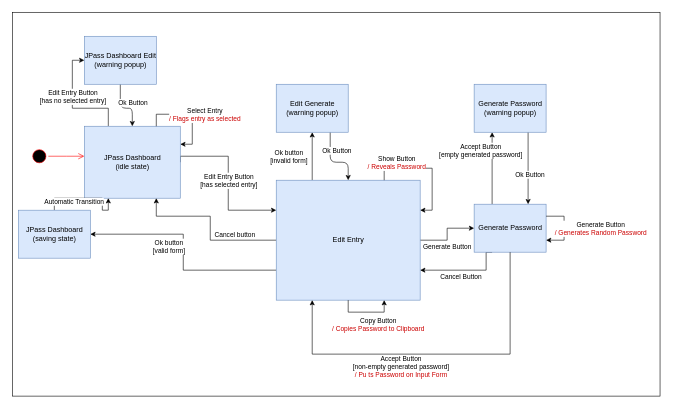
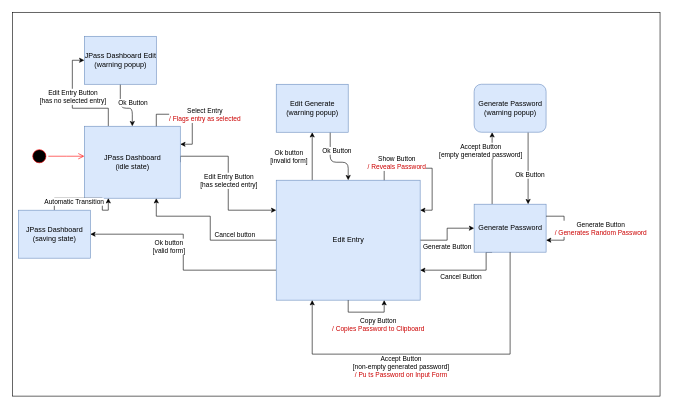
node "Generate Password (warning popup)": shape rectangle -> rounded rectangle
